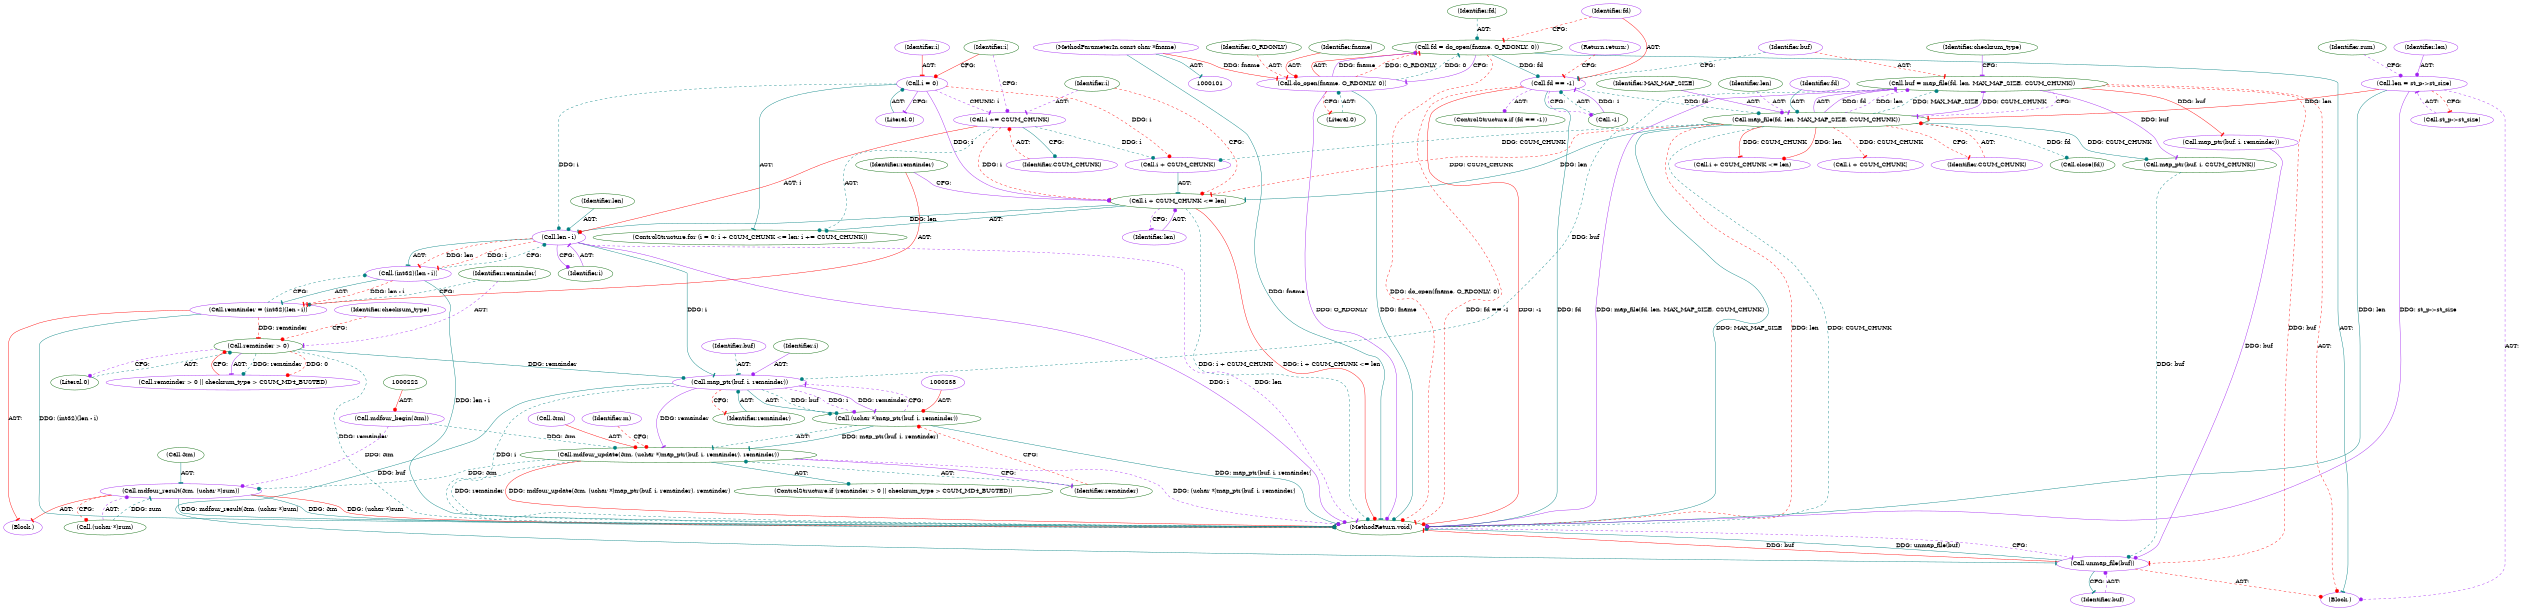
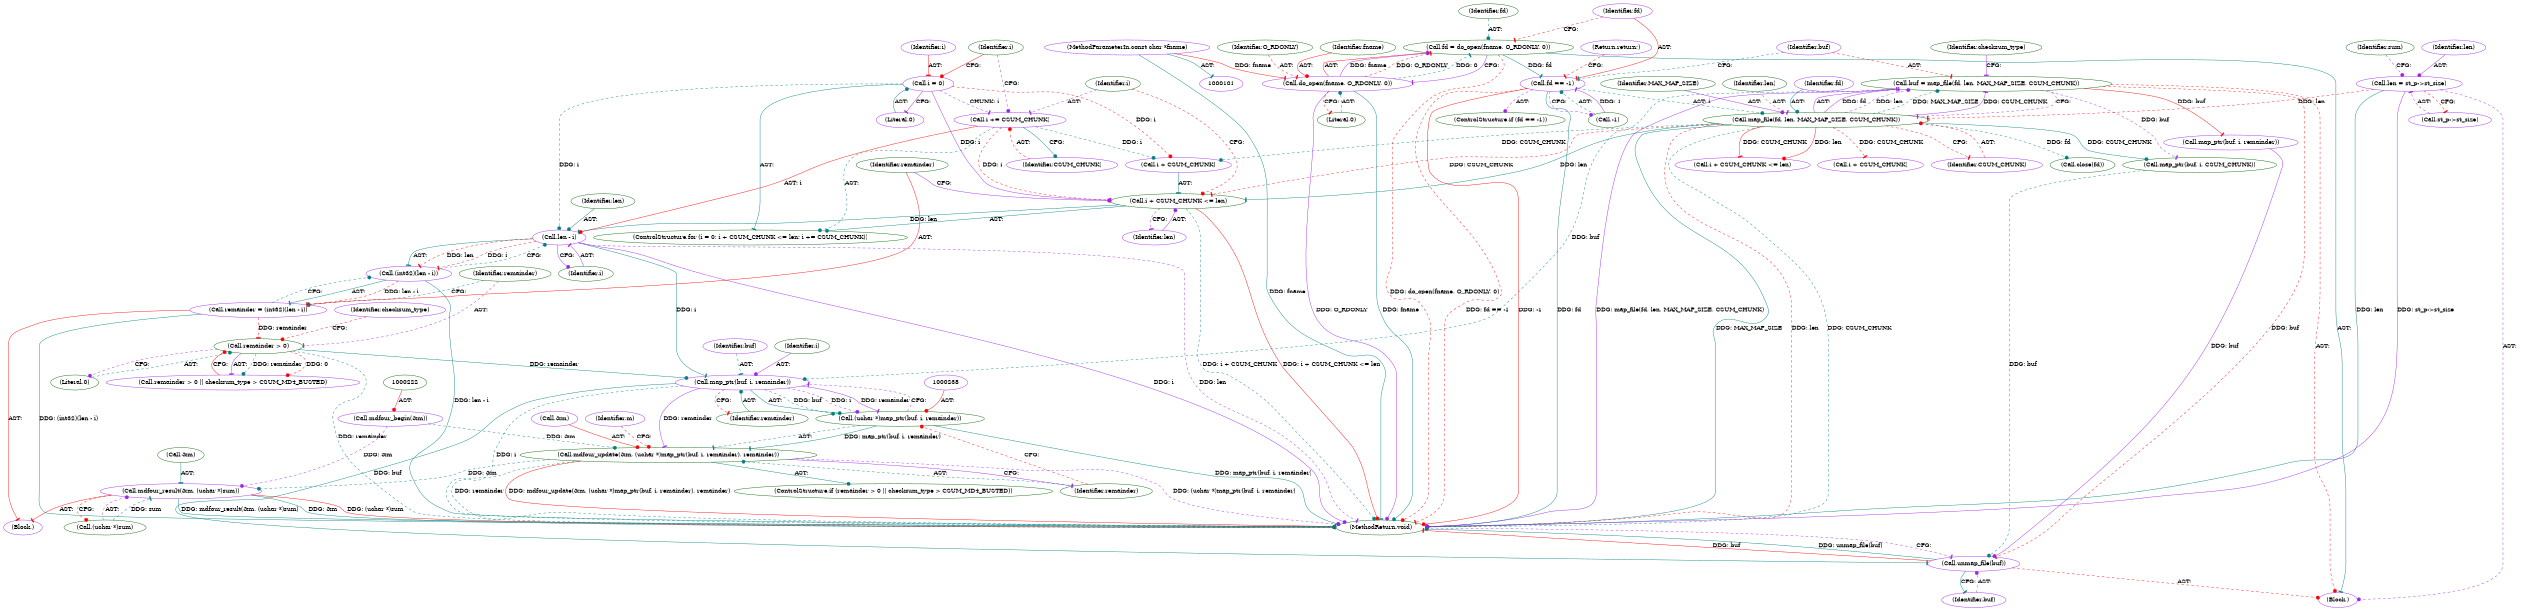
edge "(Call,fd = do_open(fname, O_RDONLY, 0))" -> "(Call,fd == -1)": arrowhead dot -> tee
edge "(Call,fd == -1)" -> "(Call,map_file(fd, len, MAX_MAP_SIZE, CSUM_CHUNK))": label "DDG: fd" -> "AST: i"
edge "(Call,buf = map_file(fd, len, MAX_MAP_SIZE, CSUM_CHUNK))" -> "(Call,map_ptr(buf, i, CSUM_CHUNK))": style solid -> dashed
edge "(Call,len = st_p->st_size)" -> "(Call,map_file(fd, len, MAX_MAP_SIZE, CSUM_CHUNK))": style solid -> dashed
